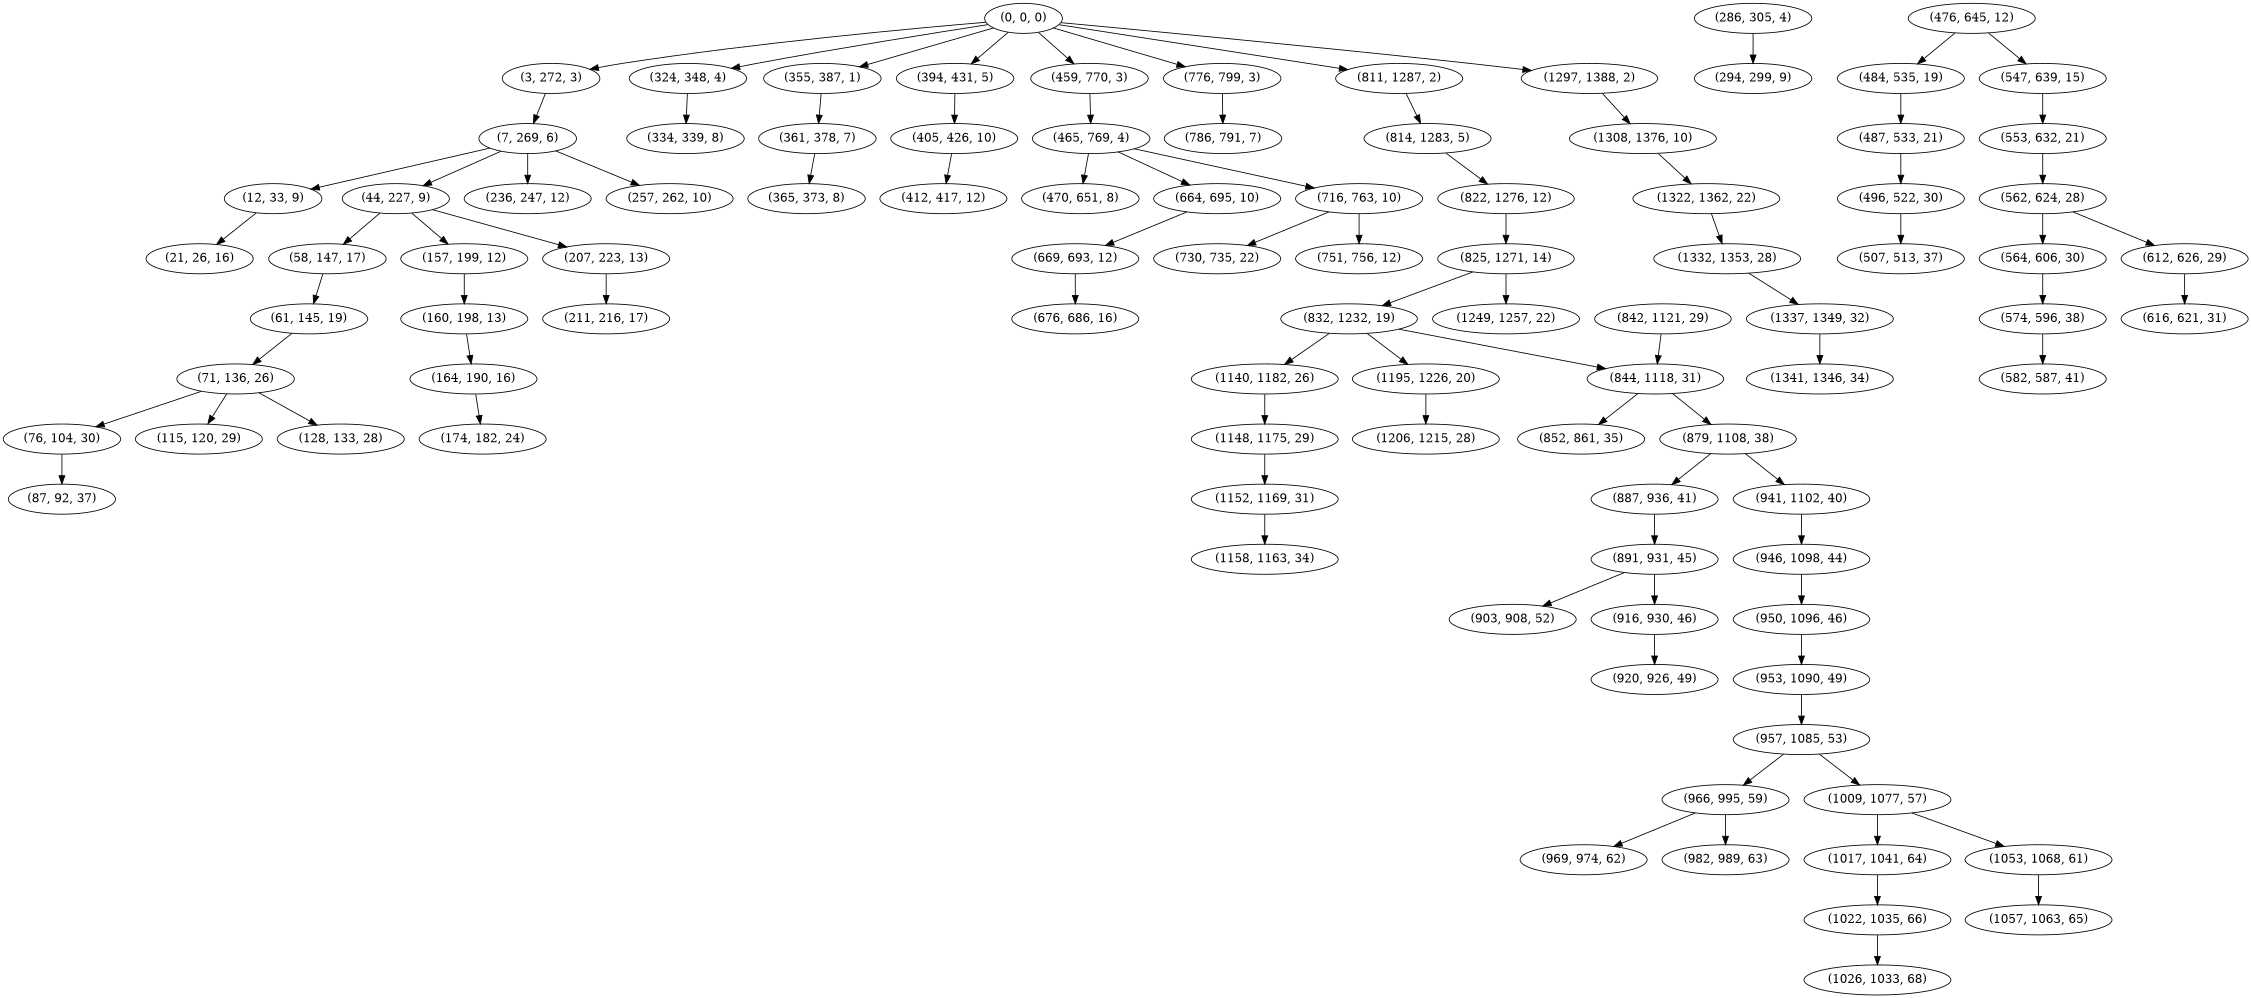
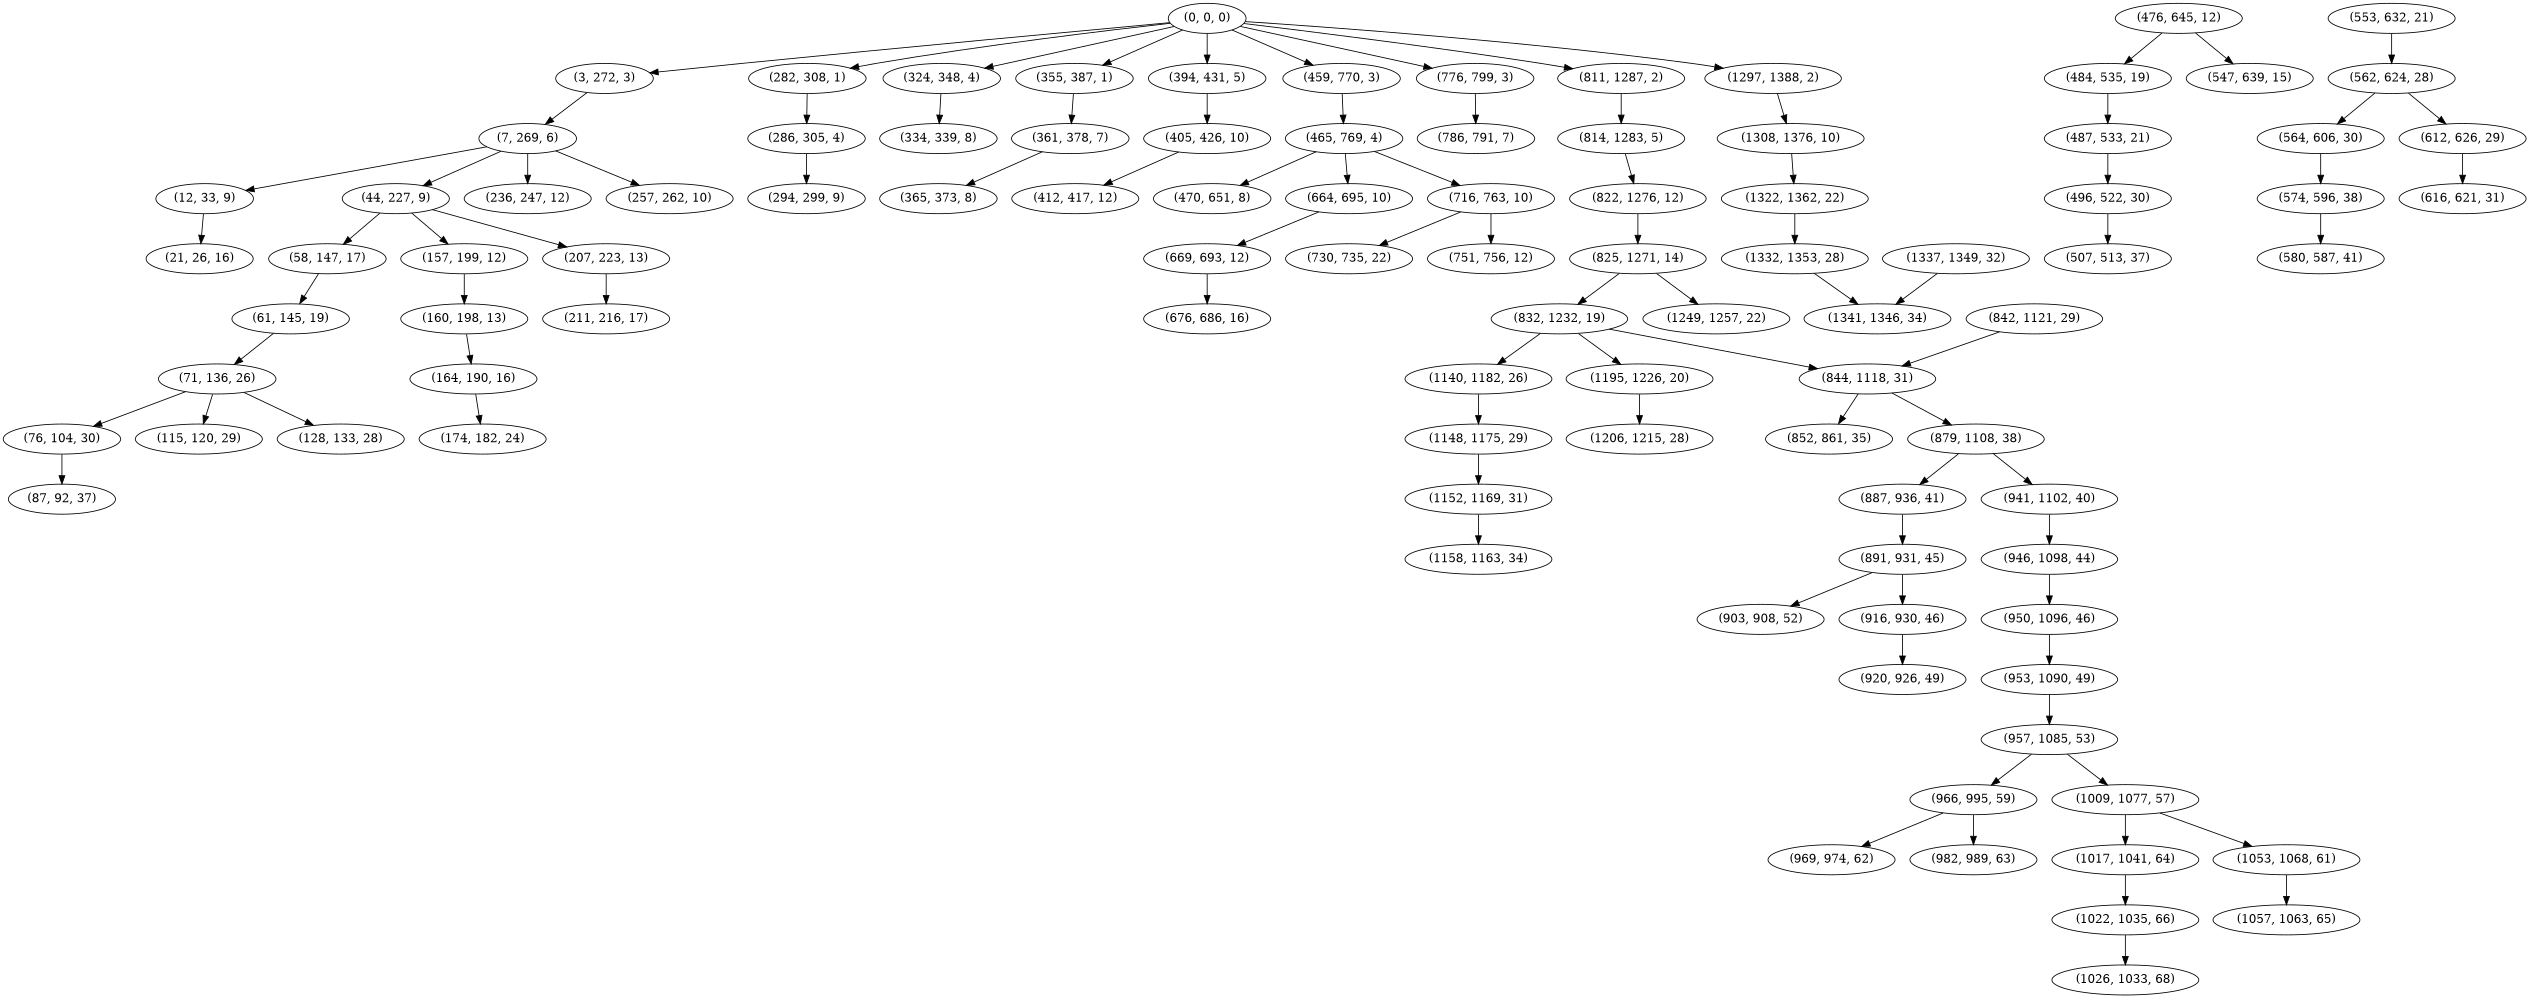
node "(282, 308, 1)": added
edge "(547, 639, 15)" -> "(553, 632, 21)": removed
edge "(1332, 1353, 28)" -> "(1337, 1349, 32)": now "(1332, 1353, 28)" -> "(1341, 1346, 34)"
node "(582, 587, 41)": label "(582, 587, 41)" -> "(580, 587, 41)"
